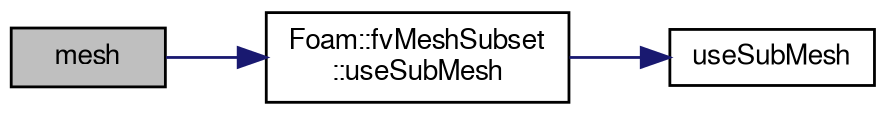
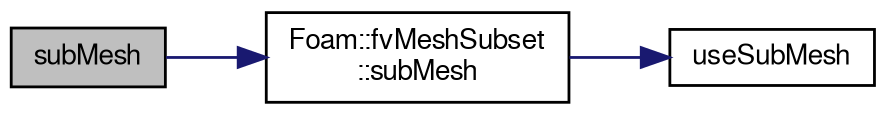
node "mesh": label "mesh" -> "subMesh"
node "Foam::fvMeshSubset ::useSubMesh": label "Foam::fvMeshSubset ::useSubMesh" -> "Foam::fvMeshSubset ::subMesh"
